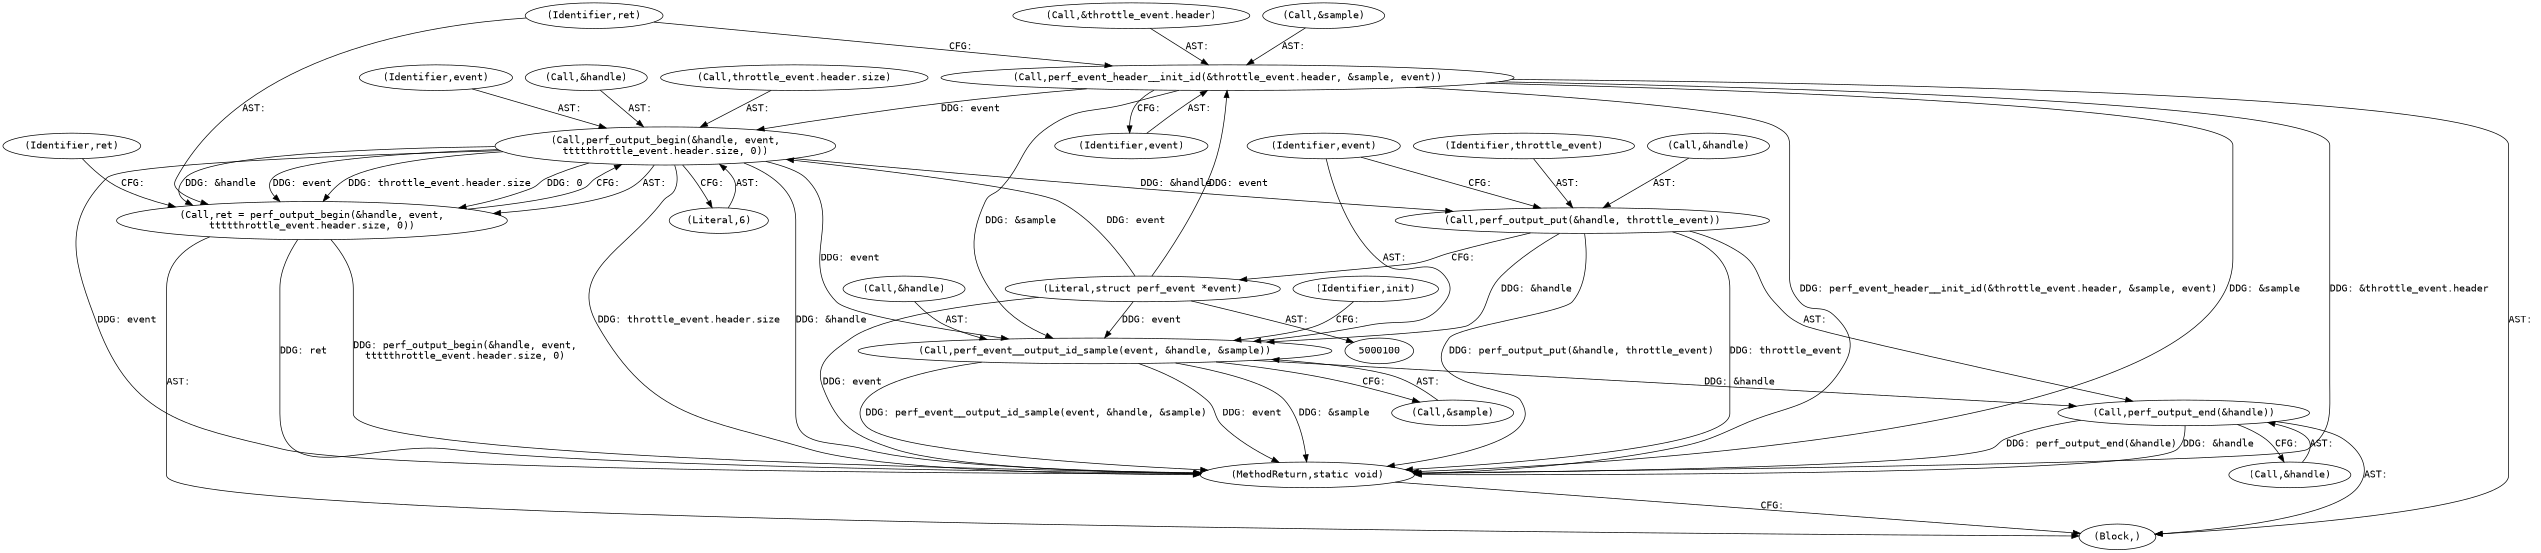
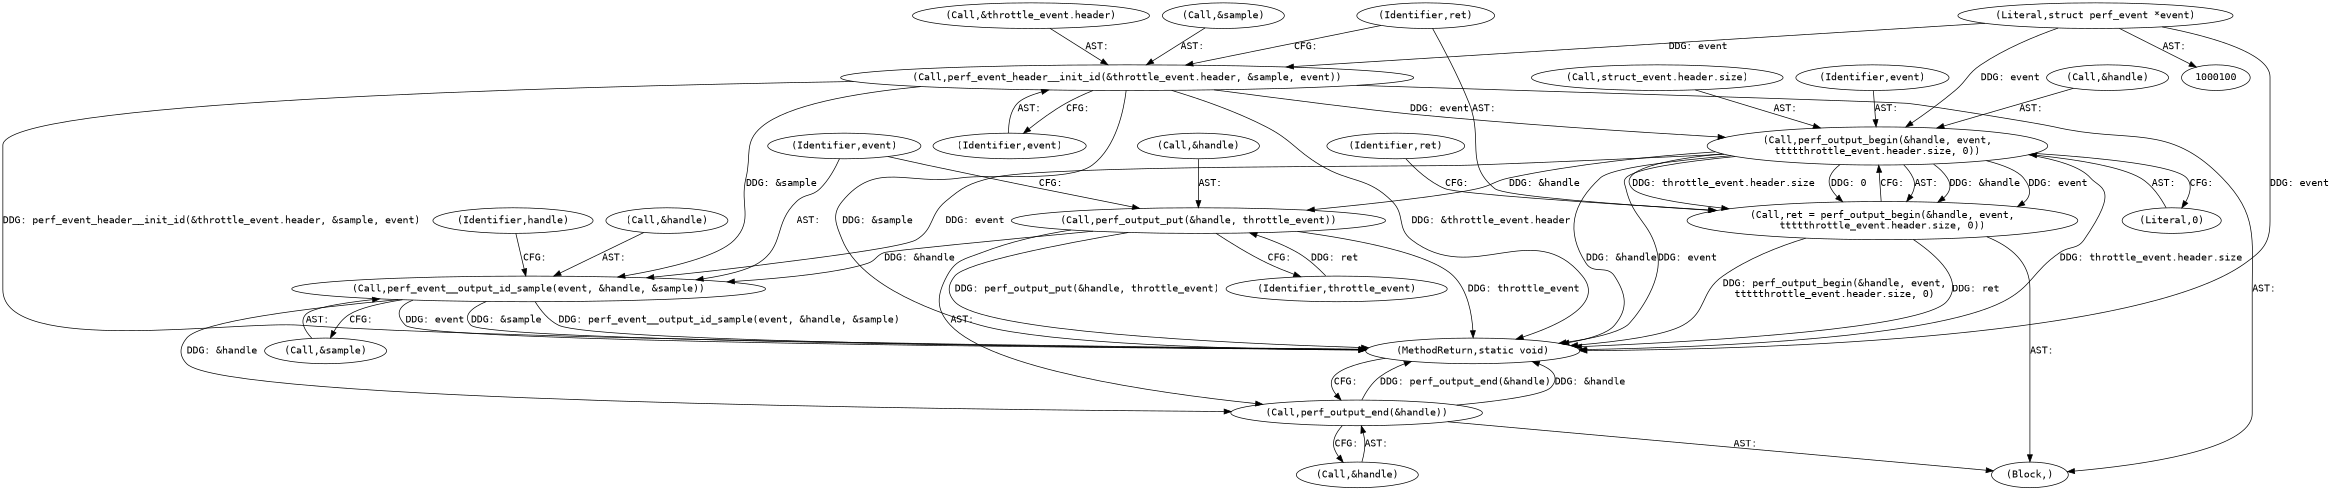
node "(Call,throttle_event.header.size)": label "(Call,throttle_event.header.size)" -> "(Call,struct_event.header.size)"
edge "(Identifier,throttle_event)" -> "(Call,perf_output_put(&handle, throttle_event))": label "AST: " -> "DDG: ret"
node "(Literal,6)": label "(Literal,6)" -> "(Literal,0)"
edge "(Call,perf_output_put(&handle, throttle_event))" -> "(Literal,struct perf_event *event)": now "(Call,perf_output_put(&handle, throttle_event))" -> "(Identifier,throttle_event)"
node "(Identifier,init)": label "(Identifier,init)" -> "(Identifier,handle)"
edge "(Literal,struct perf_event *event)" -> "(Call,perf_event__output_id_sample(event, &handle, &sample))": removed, label "DDG: event"
node "5000100": label "5000100" -> "1000100"
edge "(MethodReturn,static void)" -> "(Block,)": now "(MethodReturn,static void)" -> "(Call,perf_output_end(&handle))"
